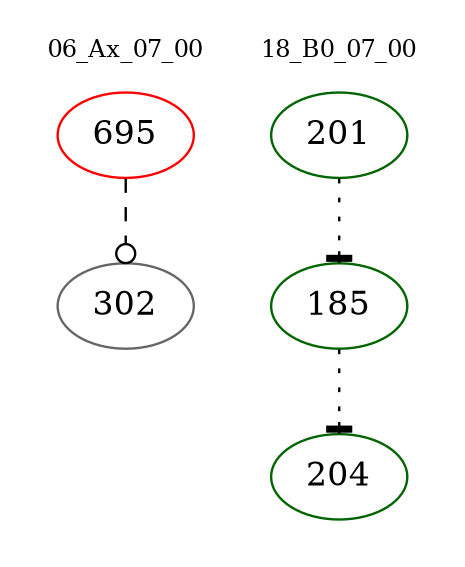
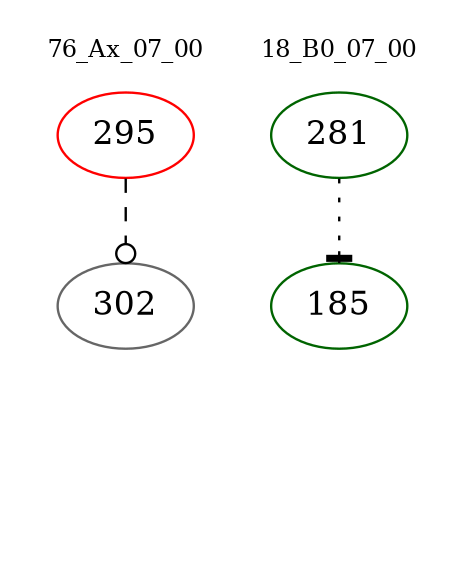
cluster "06_Ax_07_00": label "06_Ax_07_00" -> "76_Ax_07_00"
node "695": label "695" -> "295"
node "201": label "201" -> "281"
node "204": removed
